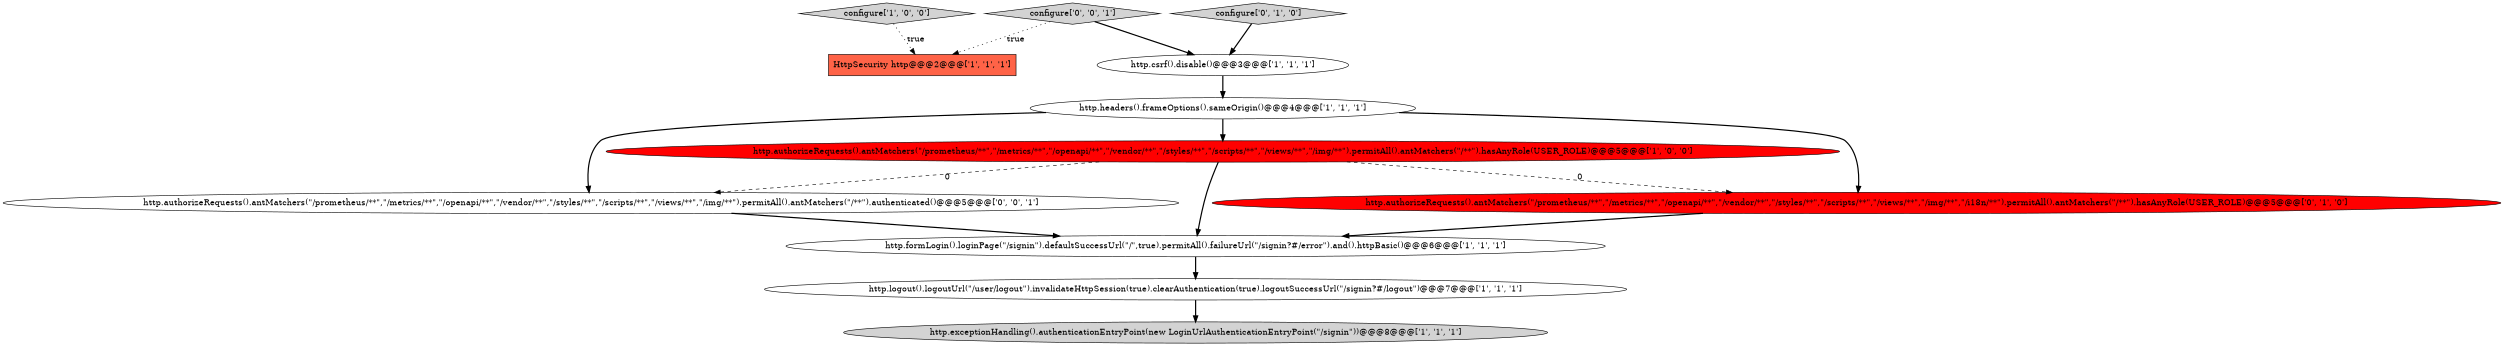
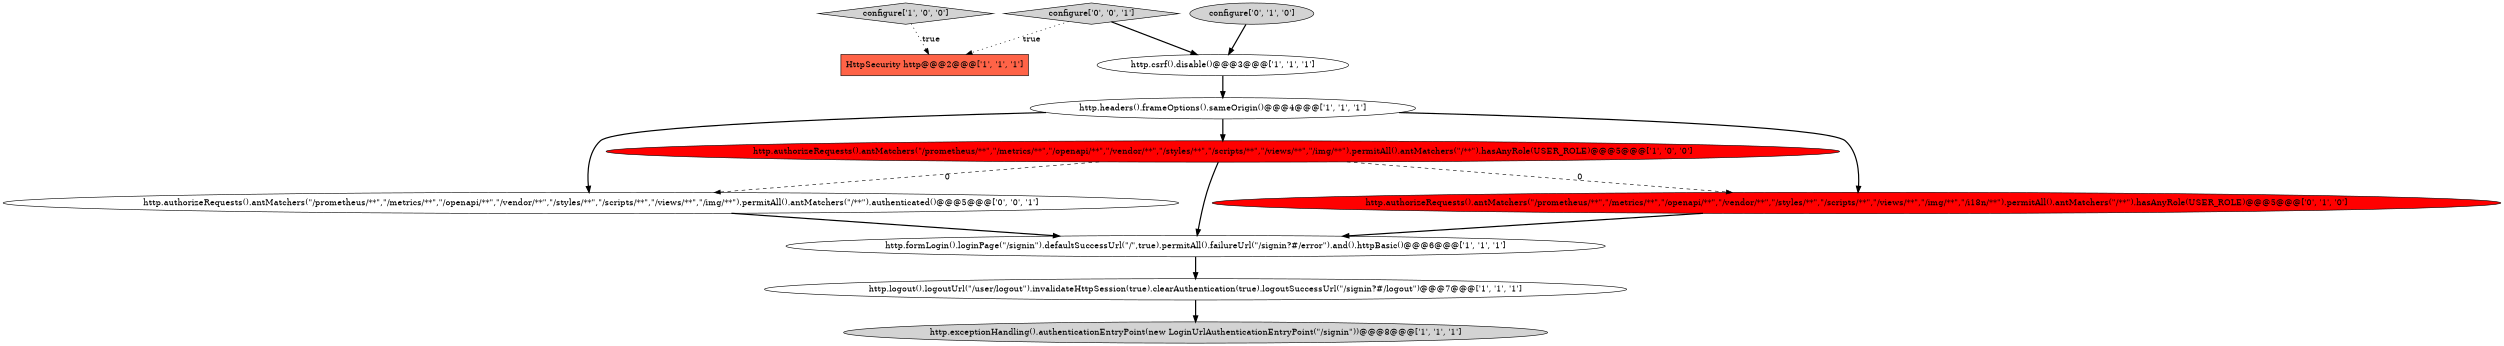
node "configure['0', '1', '0']": shape diamond -> ellipse
